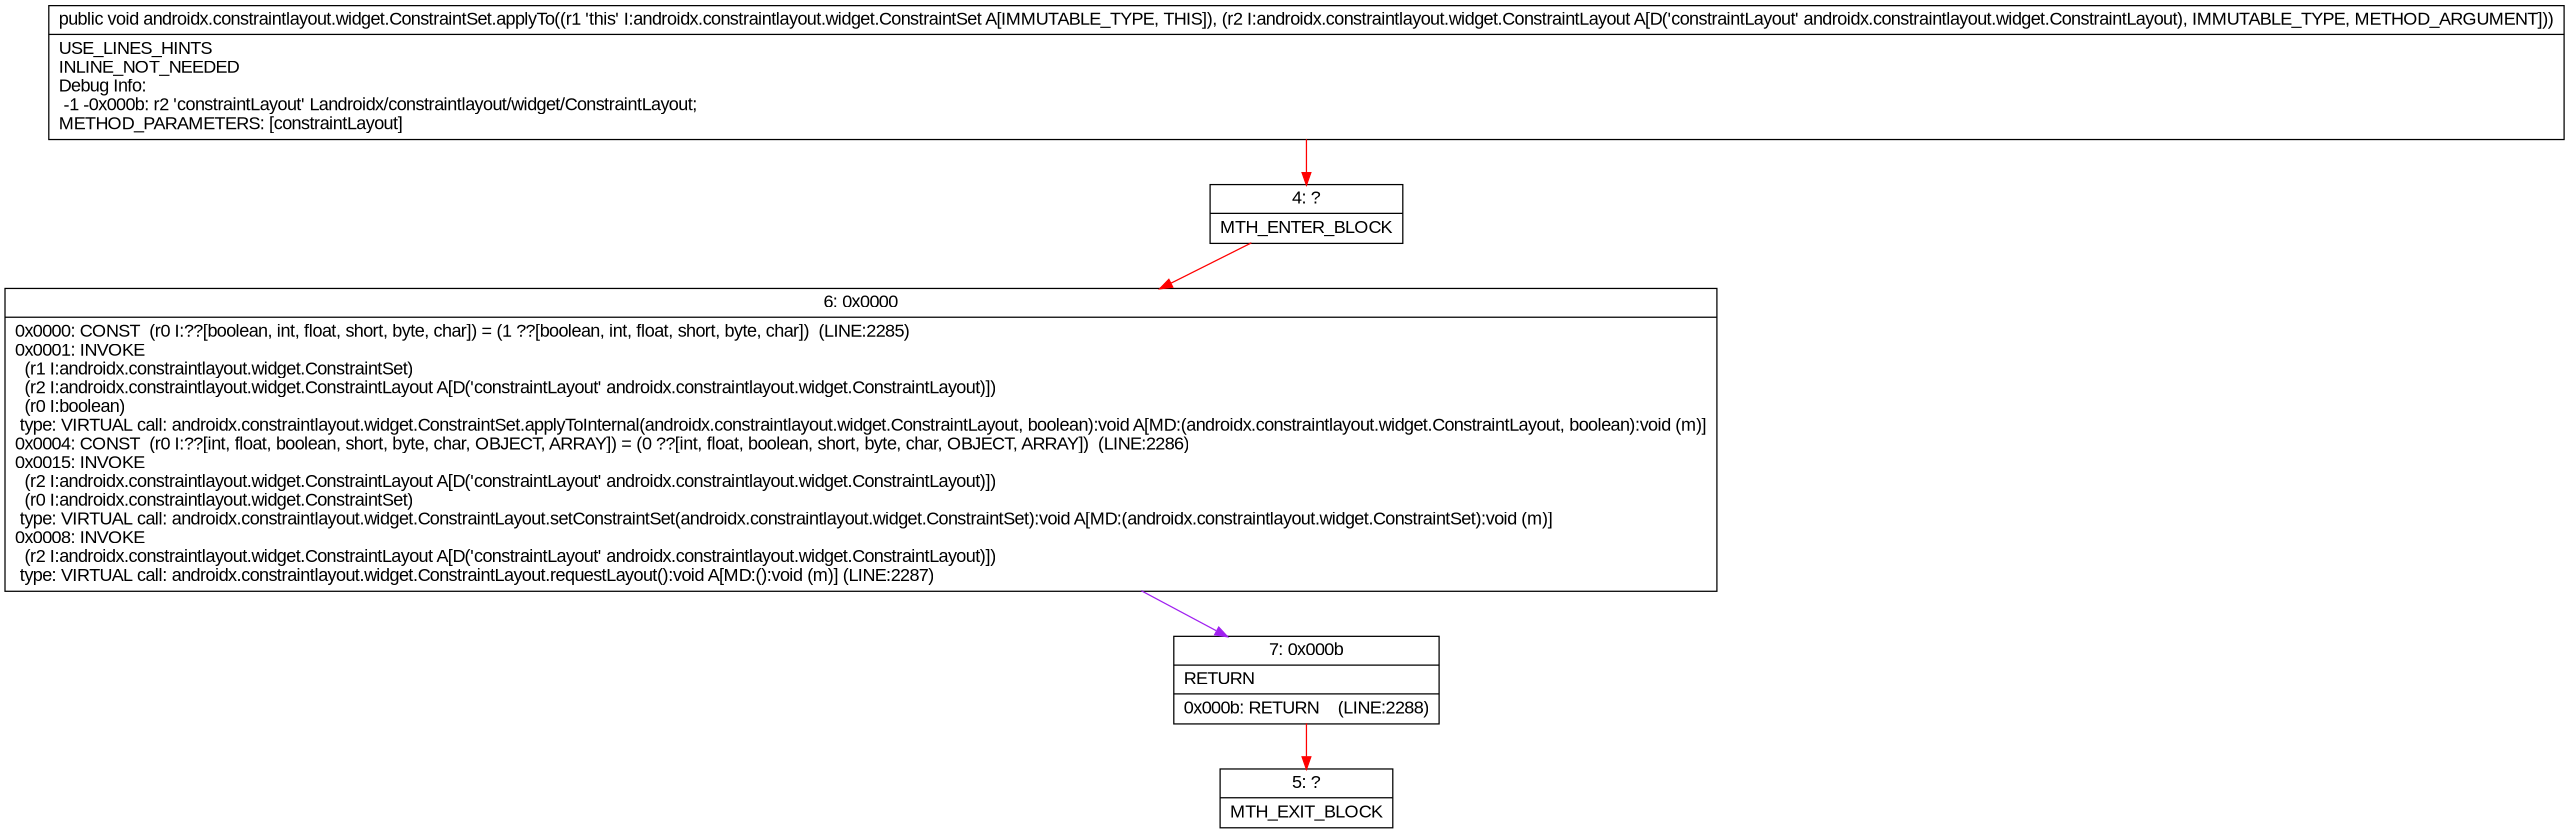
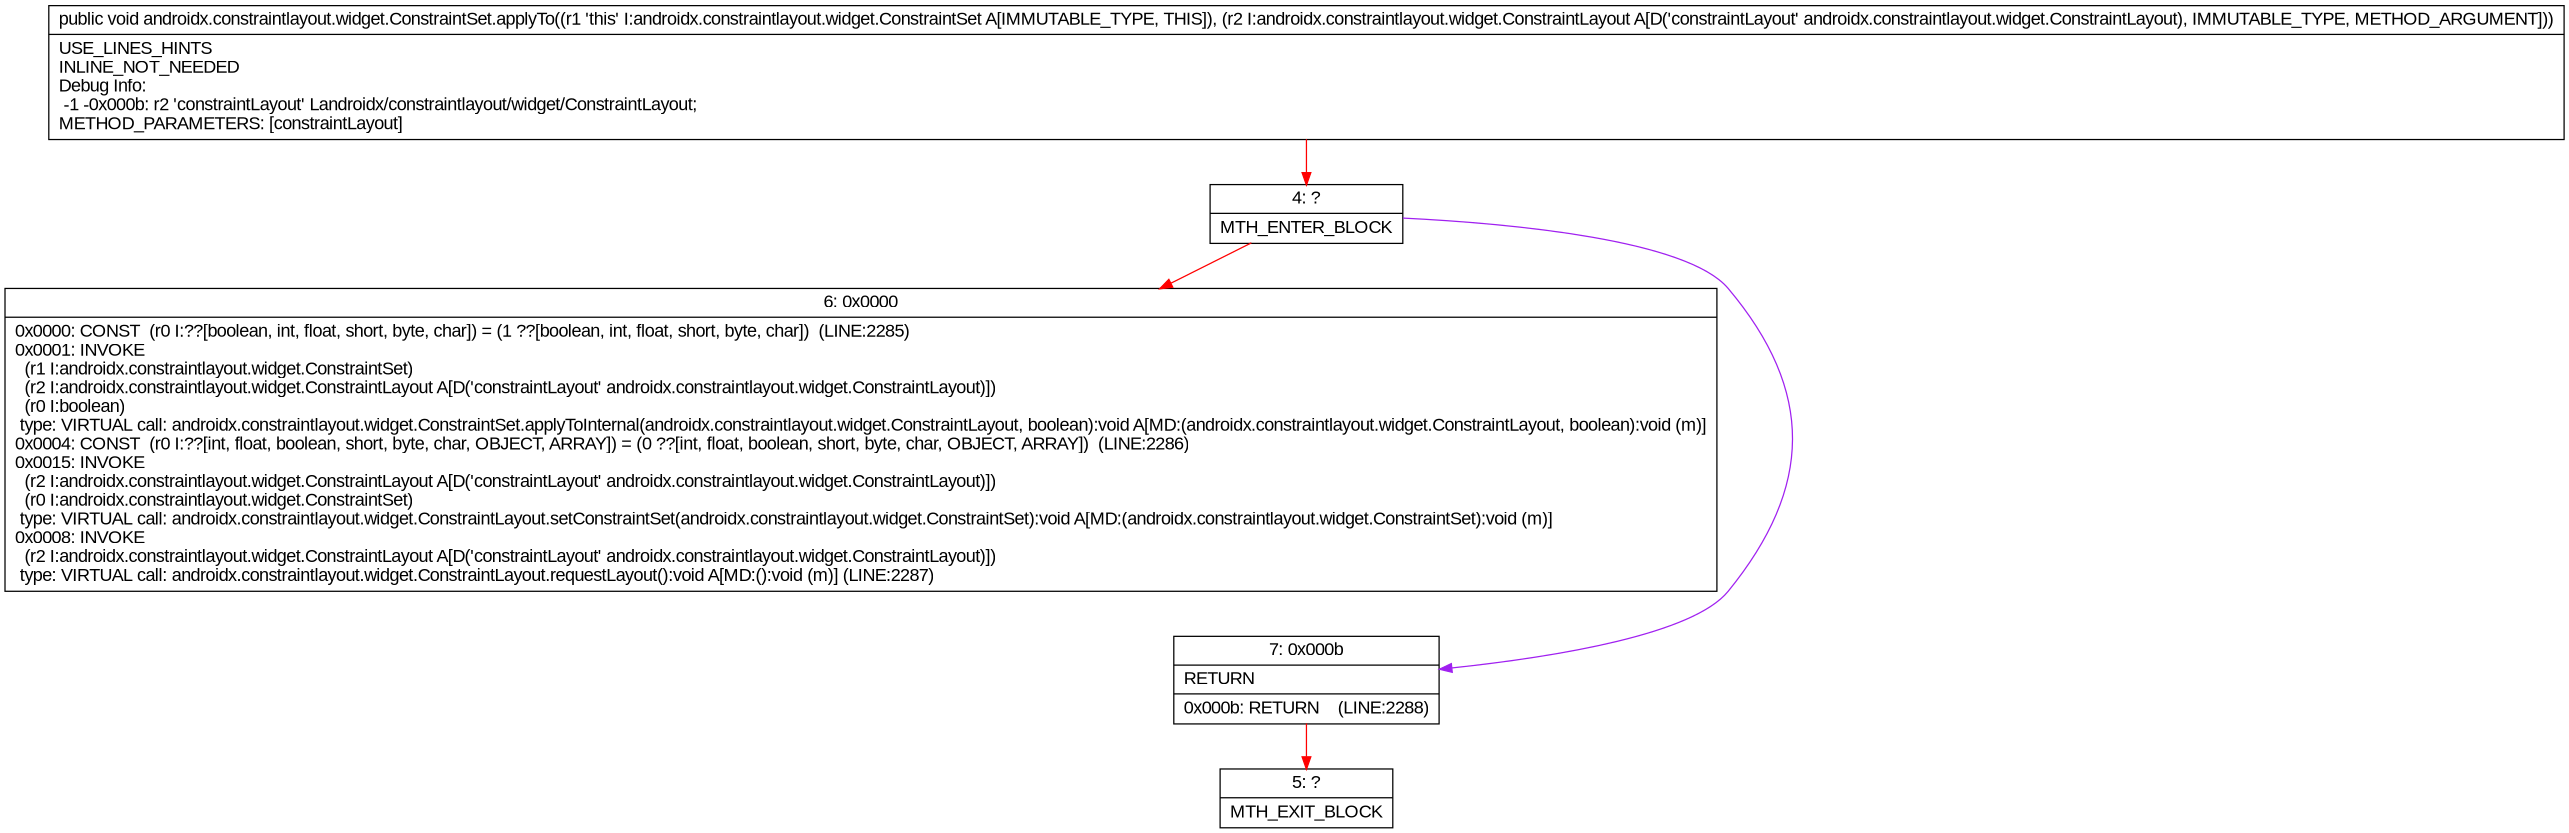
edge "6: 0x0000" -> "7: 0x000b": now "4: ?" -> "7: 0x000b"
